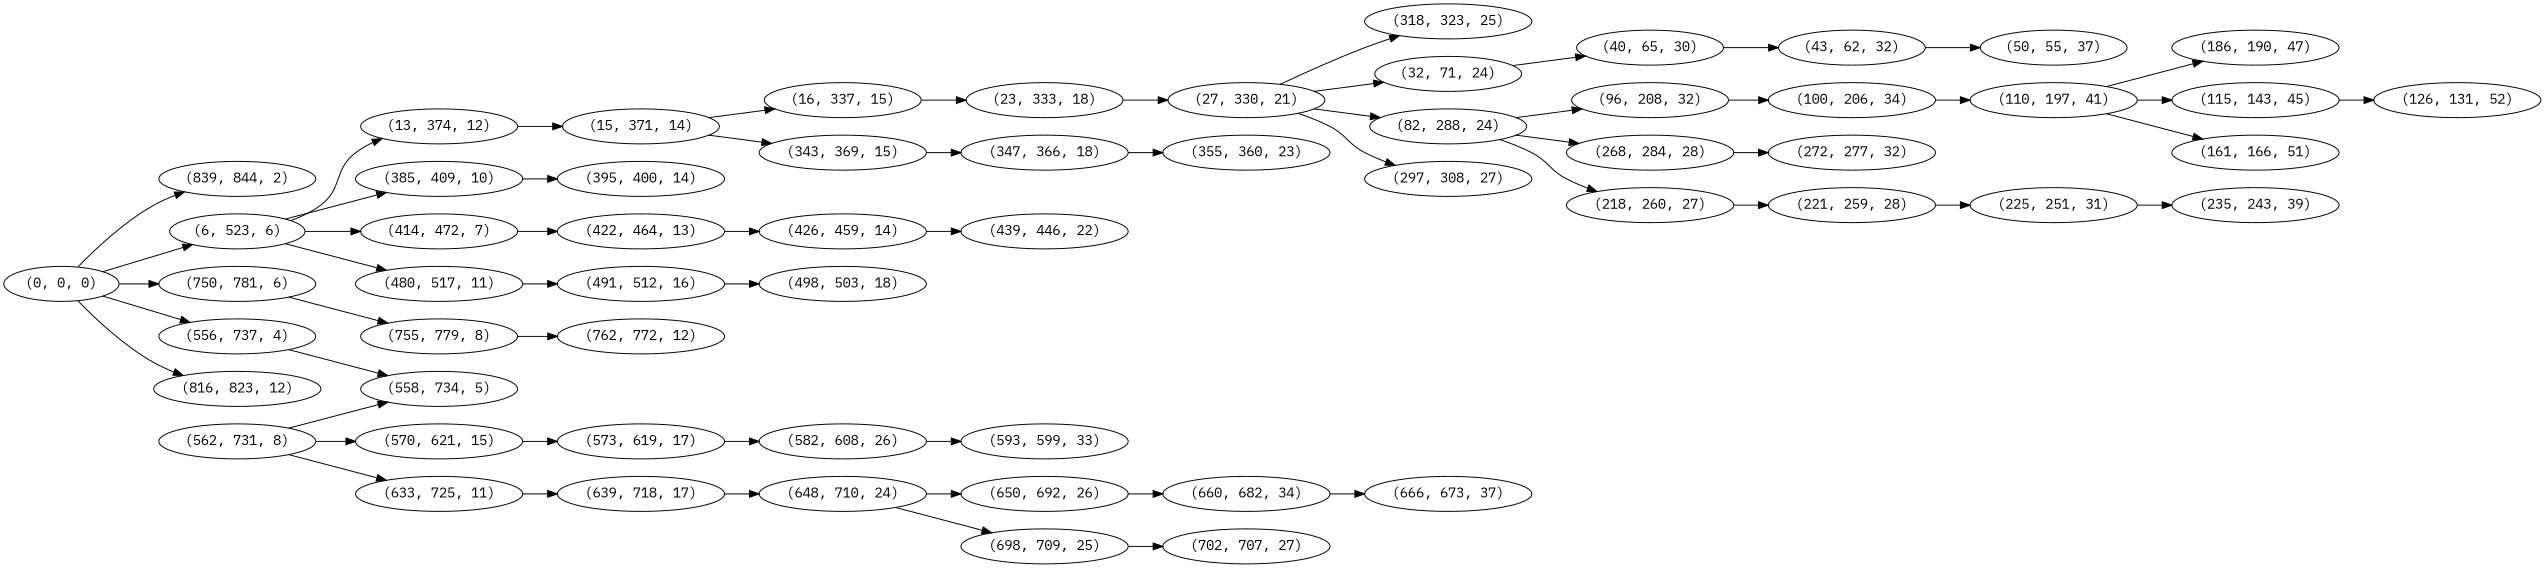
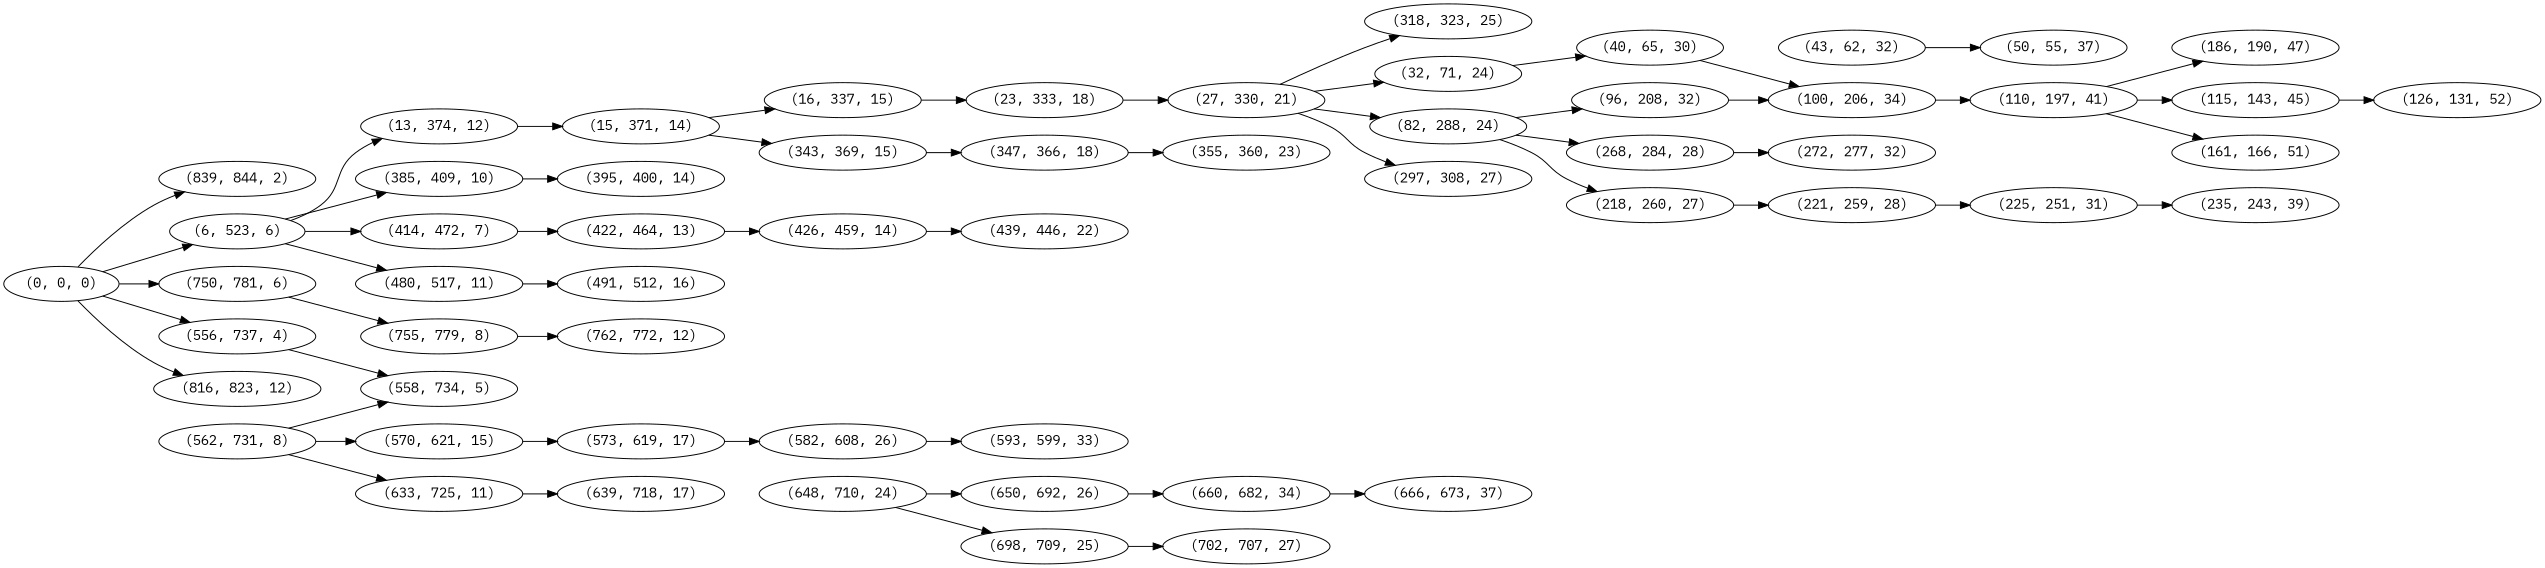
edge "(40, 65, 30)" -> "(43, 62, 32)": now "(40, 65, 30)" -> "(100, 206, 34)"
node "(498, 503, 18)": removed
edge "(639, 718, 17)" -> "(648, 710, 24)": removed
